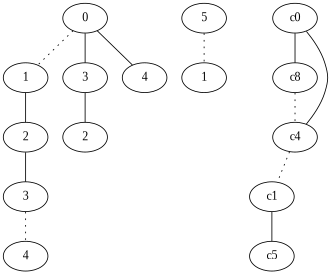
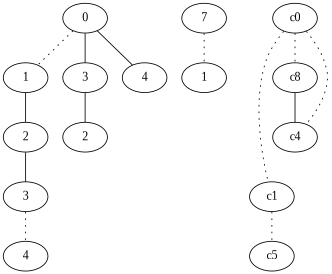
node "5": label "5" -> "7"
edge "c0" -- "c8": style solid -> dotted
edge "c0" -- "c4": style solid -> dotted
edge "c8" -- "c4": style dotted -> solid
edge "c4" -- "c1": now "c0" -- "c1"
edge "c1" -- "c5": style solid -> dotted
